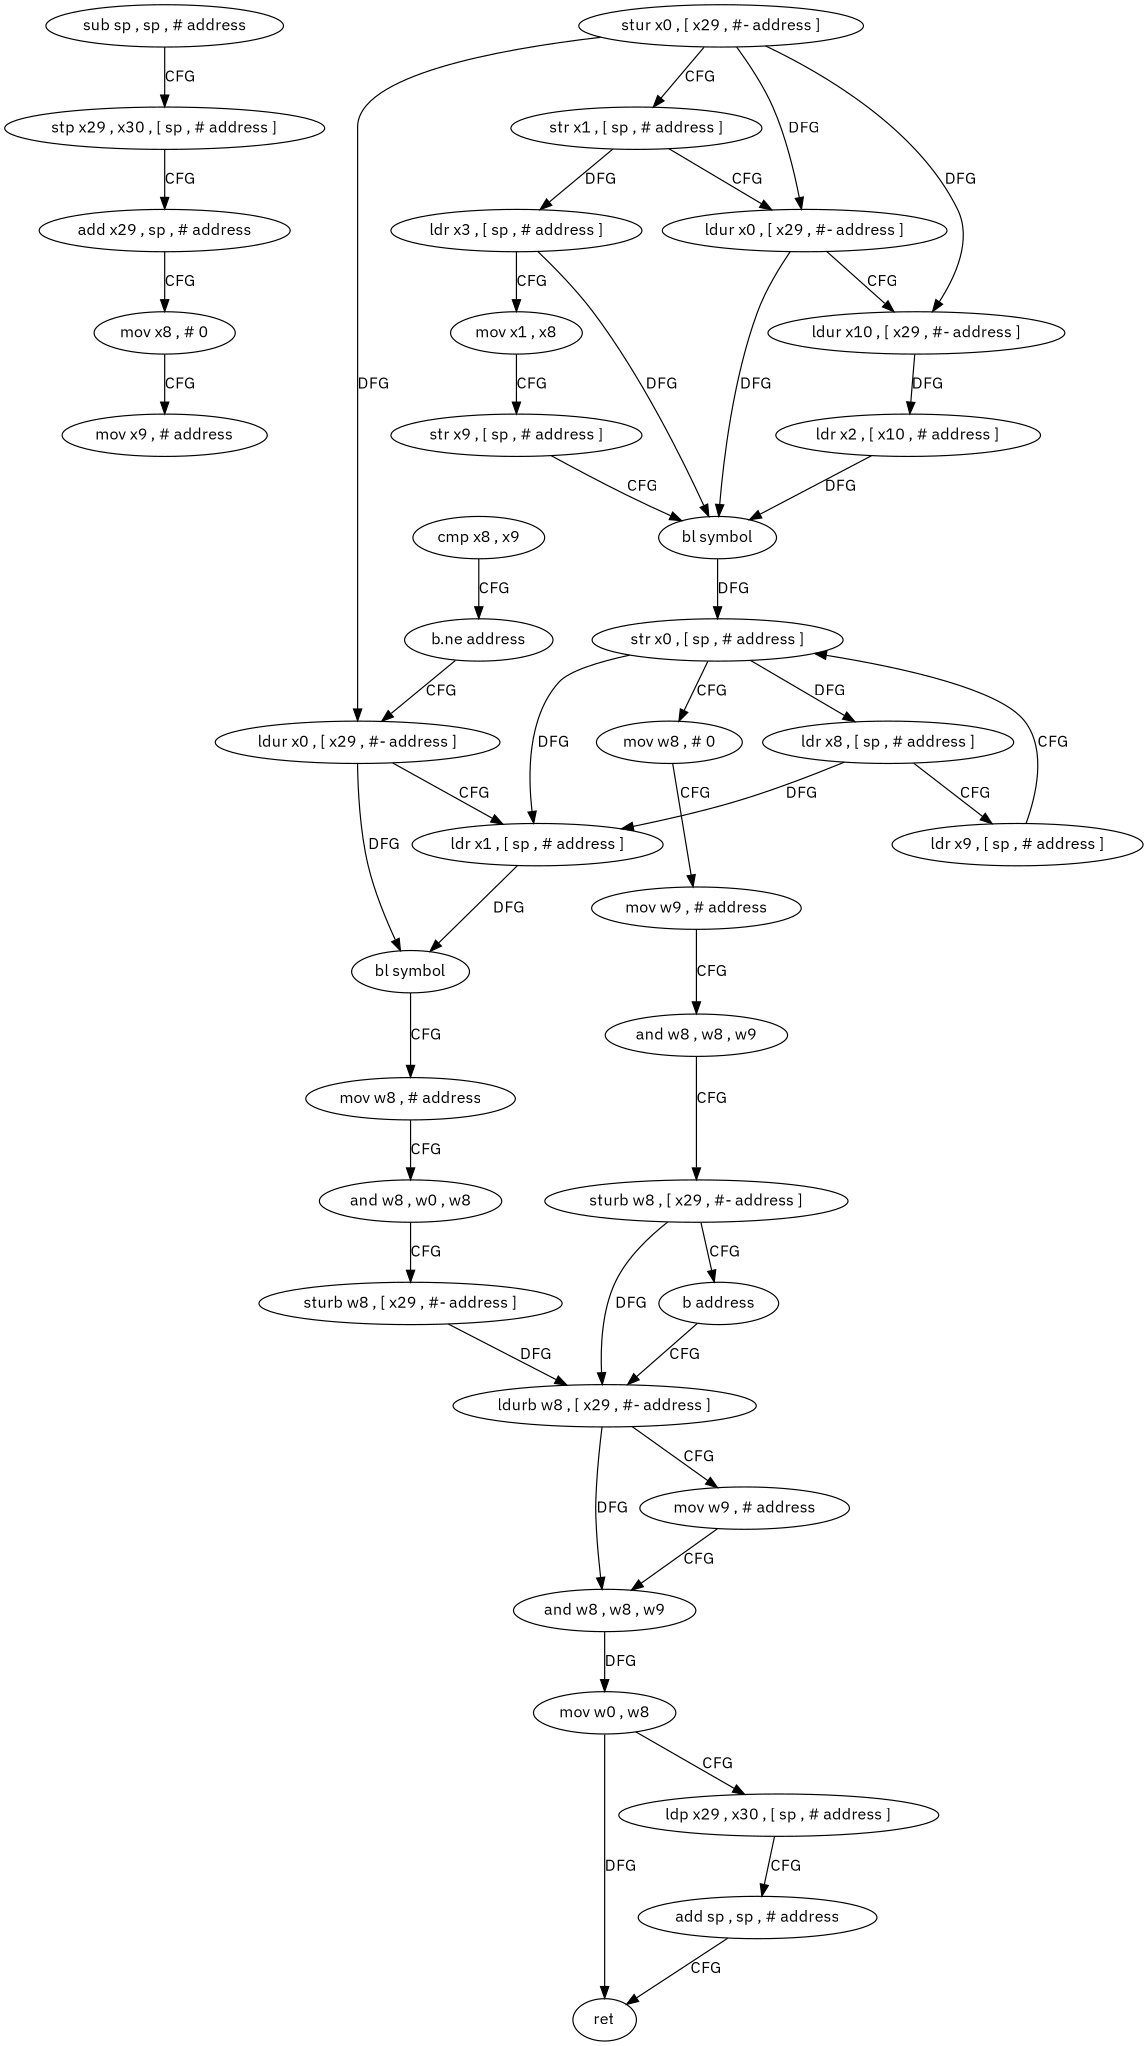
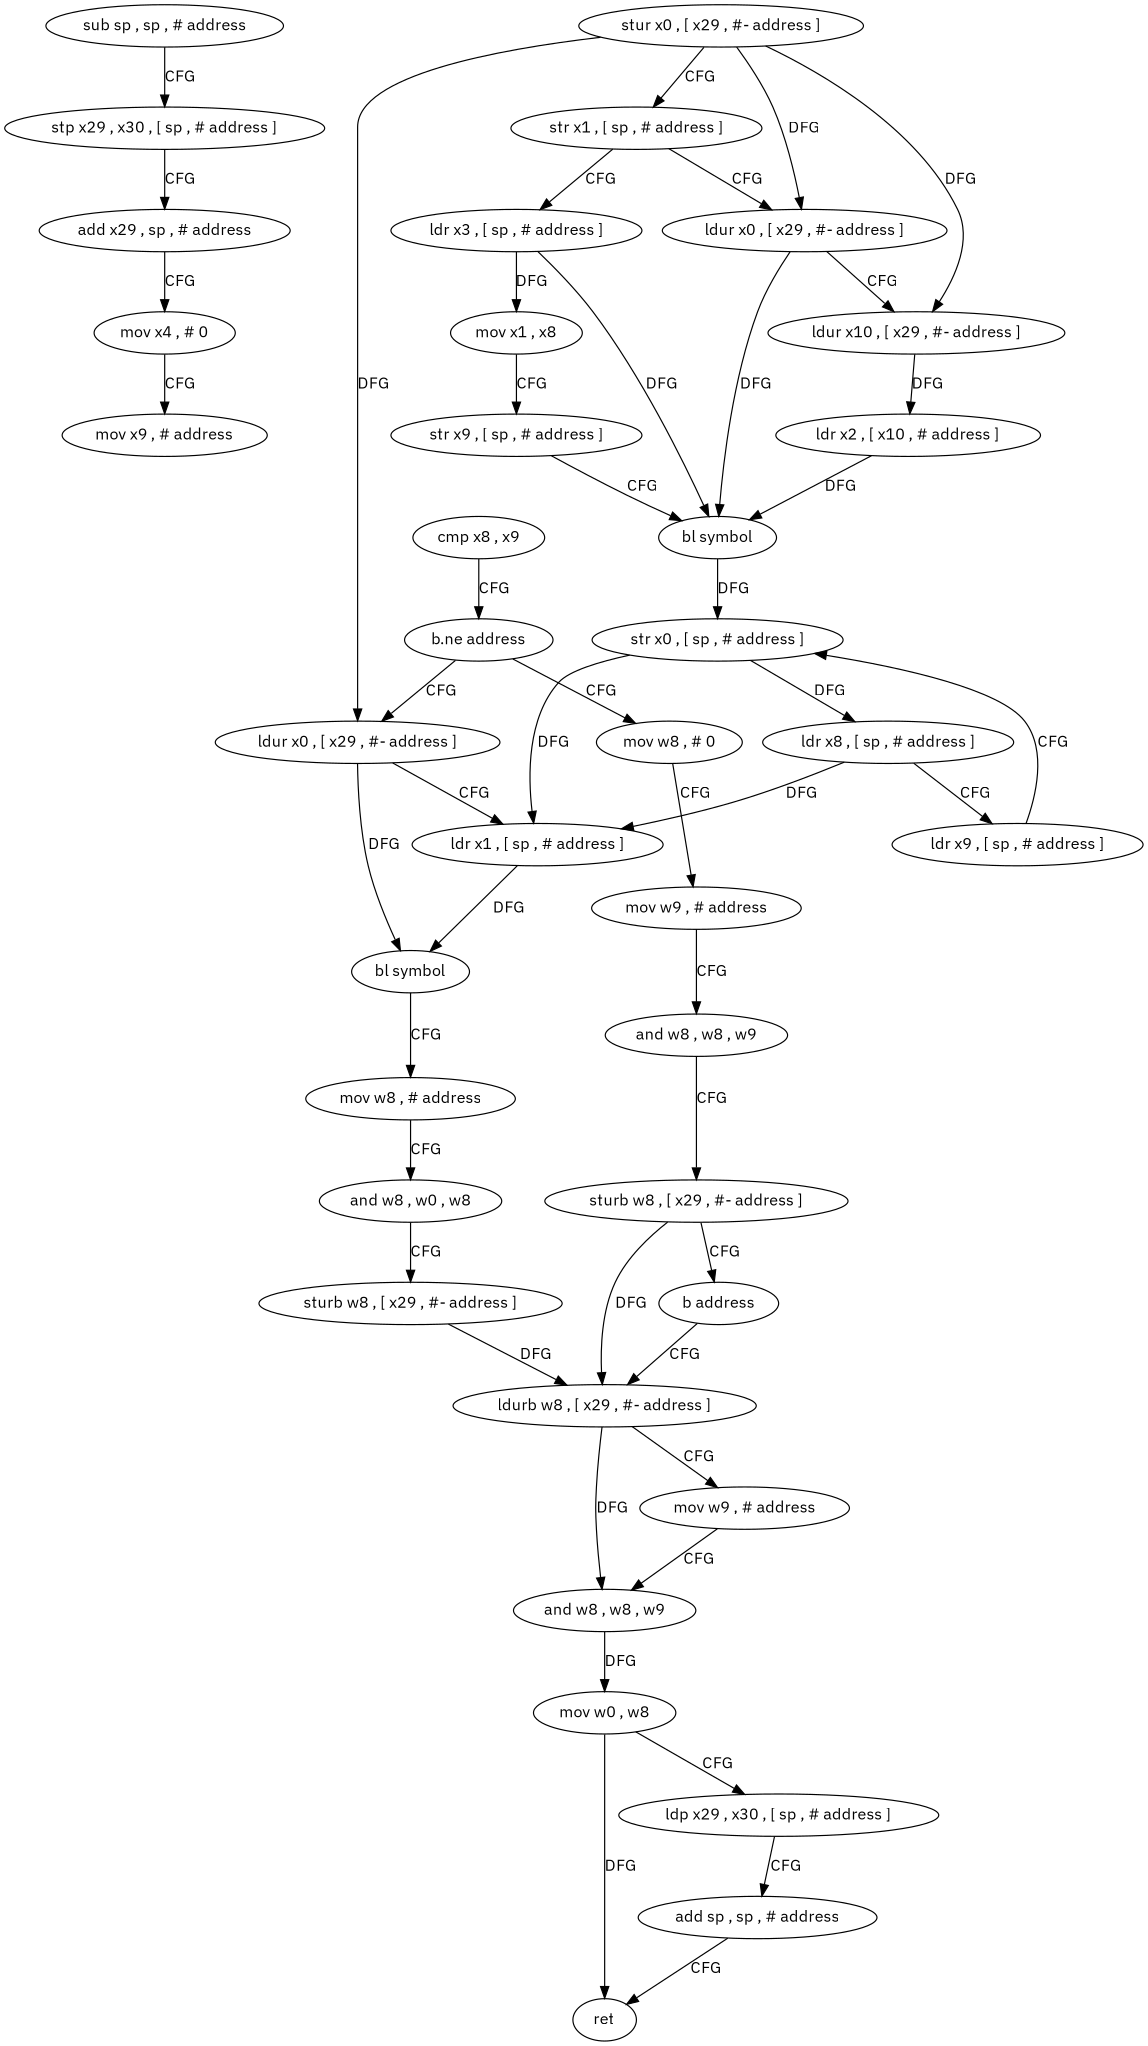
edge "str x1 , [ sp , # address ]" -> "ldr x3 , [ sp , # address ]": label "DFG" -> "CFG"
edge "ldr x3 , [ sp , # address ]" -> "mov x1 , x8": label "CFG" -> "DFG"
node "mov x8 , # 0": label "mov x8 , # 0" -> "mov x4 , # 0"
edge "str x0 , [ sp , # address ]" -> "mov w8 , # 0": now "b.ne address" -> "mov w8 , # 0"
